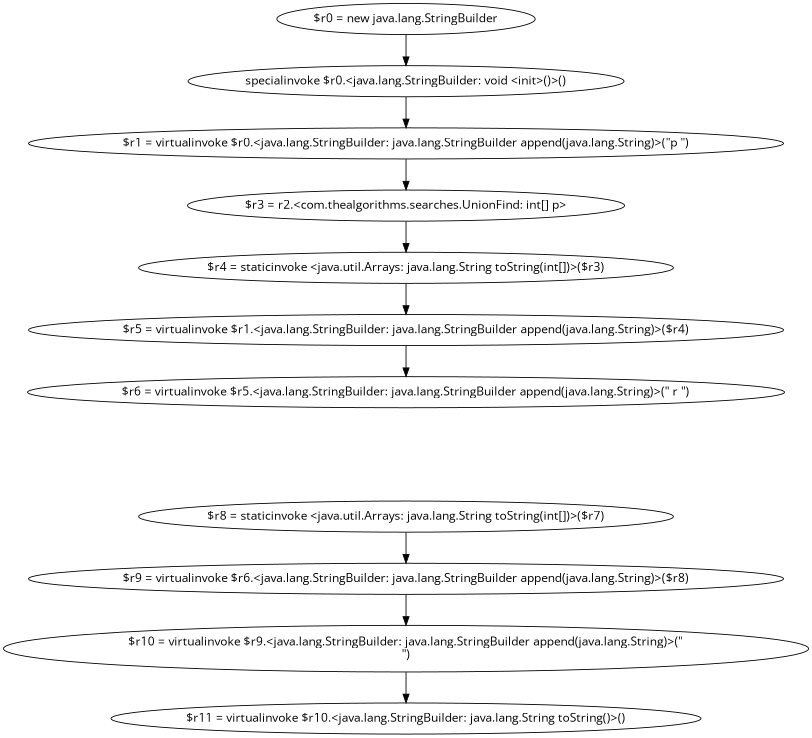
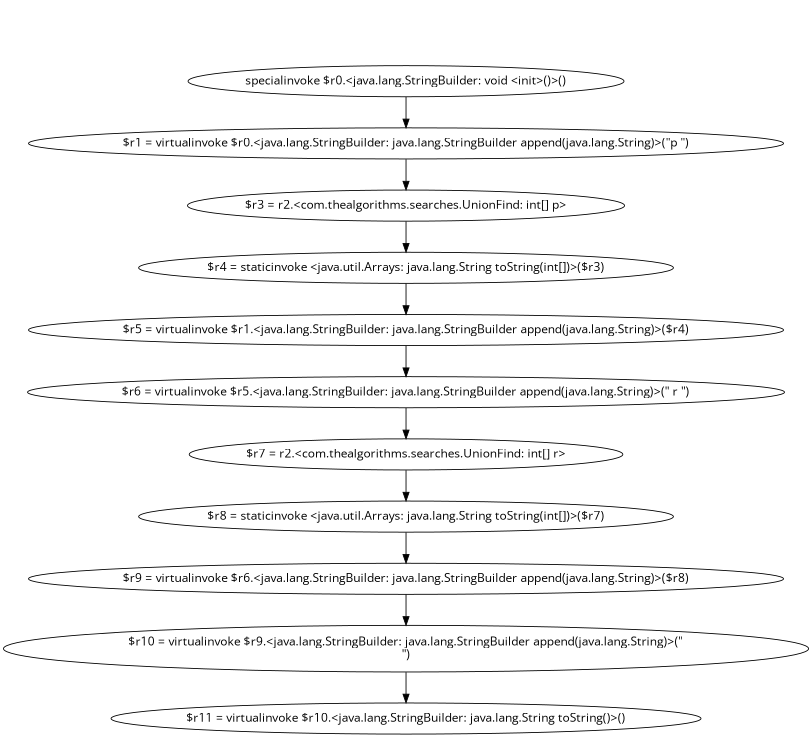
node "$r0 = new java.lang.StringBuilder": removed
node "$r7 = r2.<com.thealgorithms.searches.UnionFind: int[] r>": added
